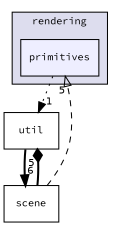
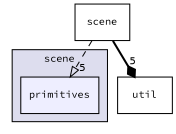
cluster "rendering": label "rendering" -> "scene"
edge "primitives" -> "util": removed
edge "util" -> "scene": removed
